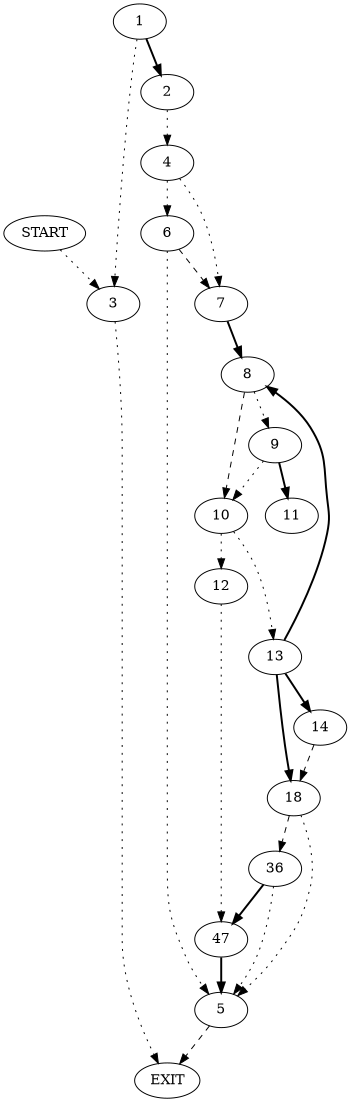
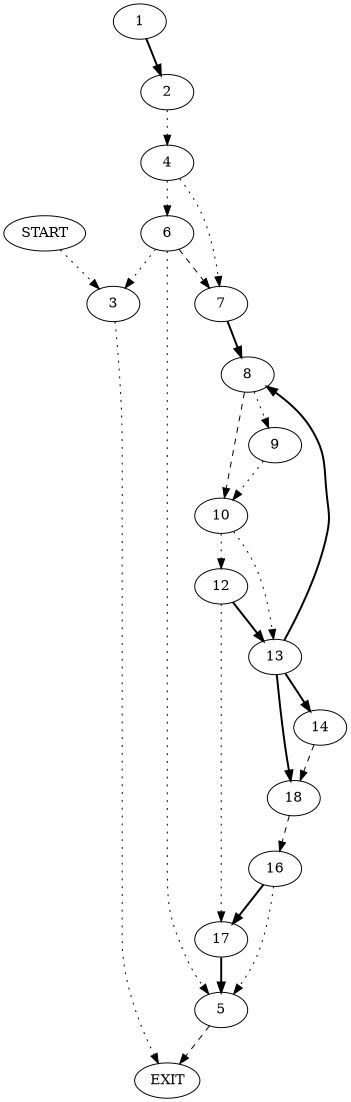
edge "1" -> "3": now "6" -> "3"
node "11": removed
edge "12" -> "13": added
node "36": label "36" -> "16"
edge "18" -> "5": removed
node "47": label "47" -> "17"
